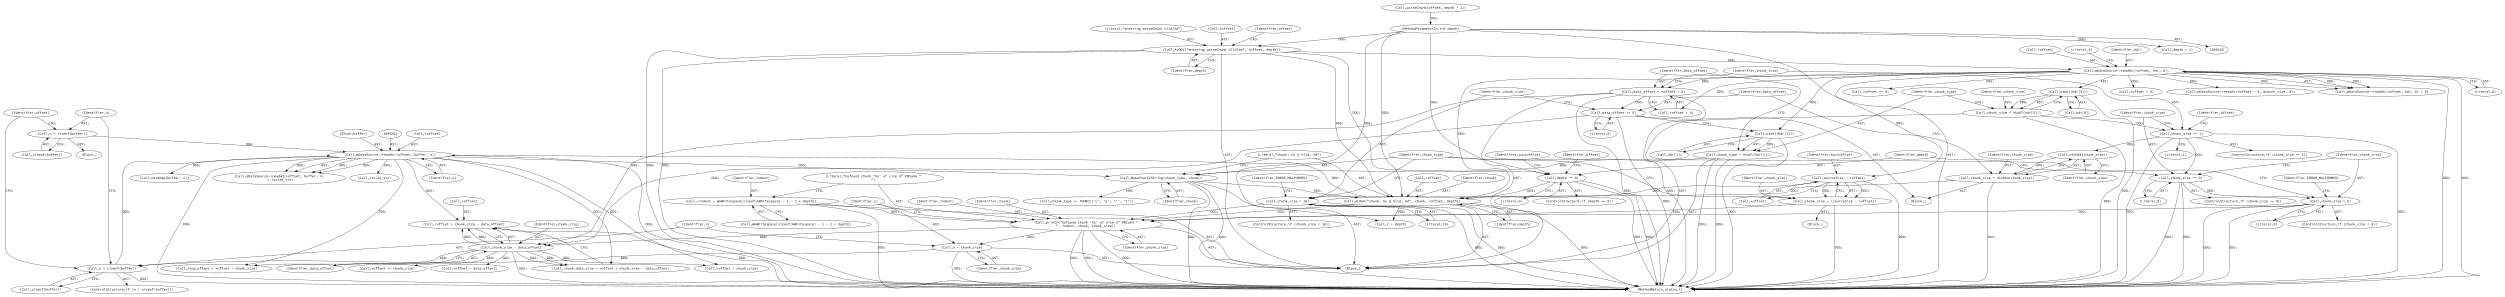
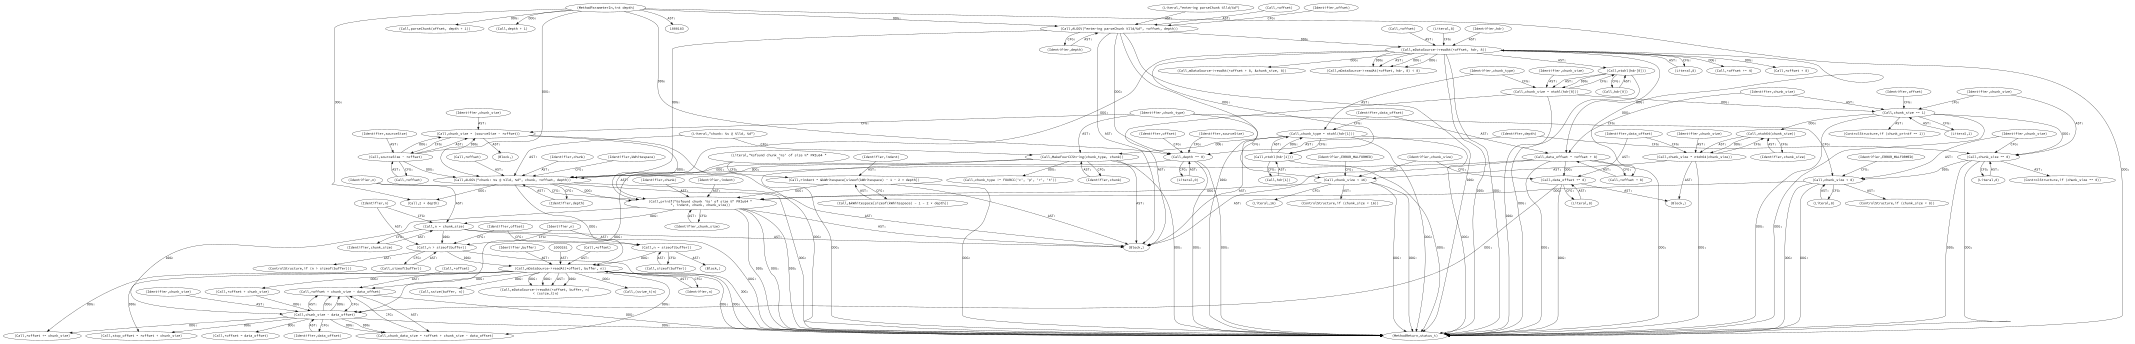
edge "(Call,parseChunk(offset, depth + 1))" -> "(MethodParameterIn,int depth)": reversed
edge "(Call,mDataSource->readAt(*offset, hdr, 8))" -> "(Call,sourceSize - *offset)": removed, label "DDG:"
edge "(Call,data_offset += 8)" -> "(Call,ntohl(hdr[1]))": now "(Call,chunk_type = ntohl(hdr[1]))" -> "(Call,ntohl(hdr[1]))"
edge "(Literal,1)" -> "(Call,chunk_size == 1)": added, label "AST:"
node "(Block,buffer)": label "(Block,buffer)" -> "(Identifier,buffer)"
edge "(MethodParameterIn,int depth)" -> "(MethodReturn,status_t)": label "AST: " -> "DDG: "
node "(ControlStructure,if (chunk_size == 1))": label "(ControlStructure,if (chunk_size == 1))" -> "(ControlStructure,if (chunk_printf == 1))"
node "(Identifier,kWhitespace)": added
edge "(Call,mDataSource->readAt(*offset, buffer, n))" -> "(Call,MakeFourCCString(chunk_type, chunk))": now "(Call,mDataSource->readAt(*offset, buffer, n))" -> "(Call,*offset += chunk_size)"
node "(Call,hexdump(buffer, n))": label "(Call,hexdump(buffer, n))" -> "(Call,ssize(buffer, n))"
edge "(Call,chunk_size = ntoh64(chunk_size))" -> "(Call,chunk_size < 16)": label "DDG: " -> "AST: "
node "(ControlStructure,if (depth == 0))": removed
edge "(Literal,16)" -> "(Call,chunk_size < 16)": removed, label "AST:"
edge "(Call,chunk_size - data_offset)" -> "(Call,*offset + chunk_size)": reversed
edge "(Call,sourceSize - *offset)" -> "(MethodReturn,status_t)": removed, label "DDG:"
edge "(Call,*offset + chunk_size - data_offset)" -> "(Call,chunk_data_size = *offset + chunk_size - data_offset)": added, label "AST:"
